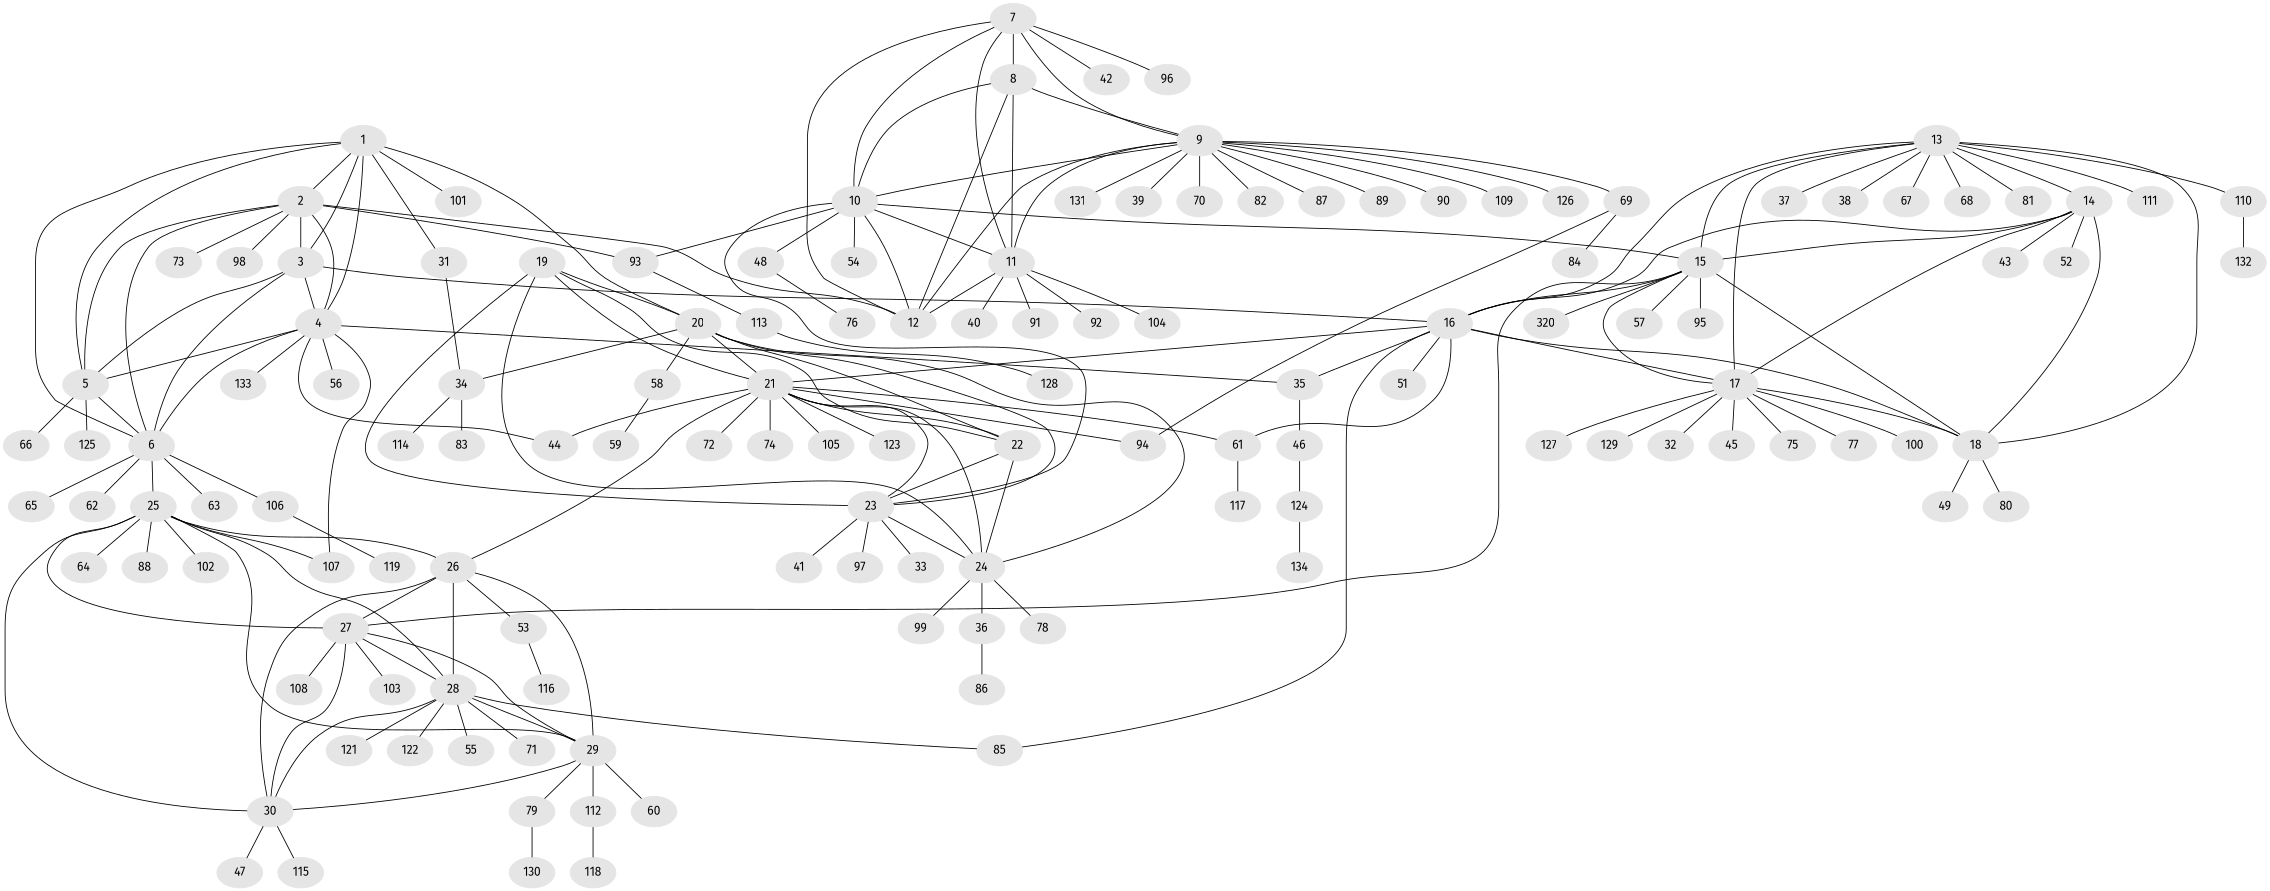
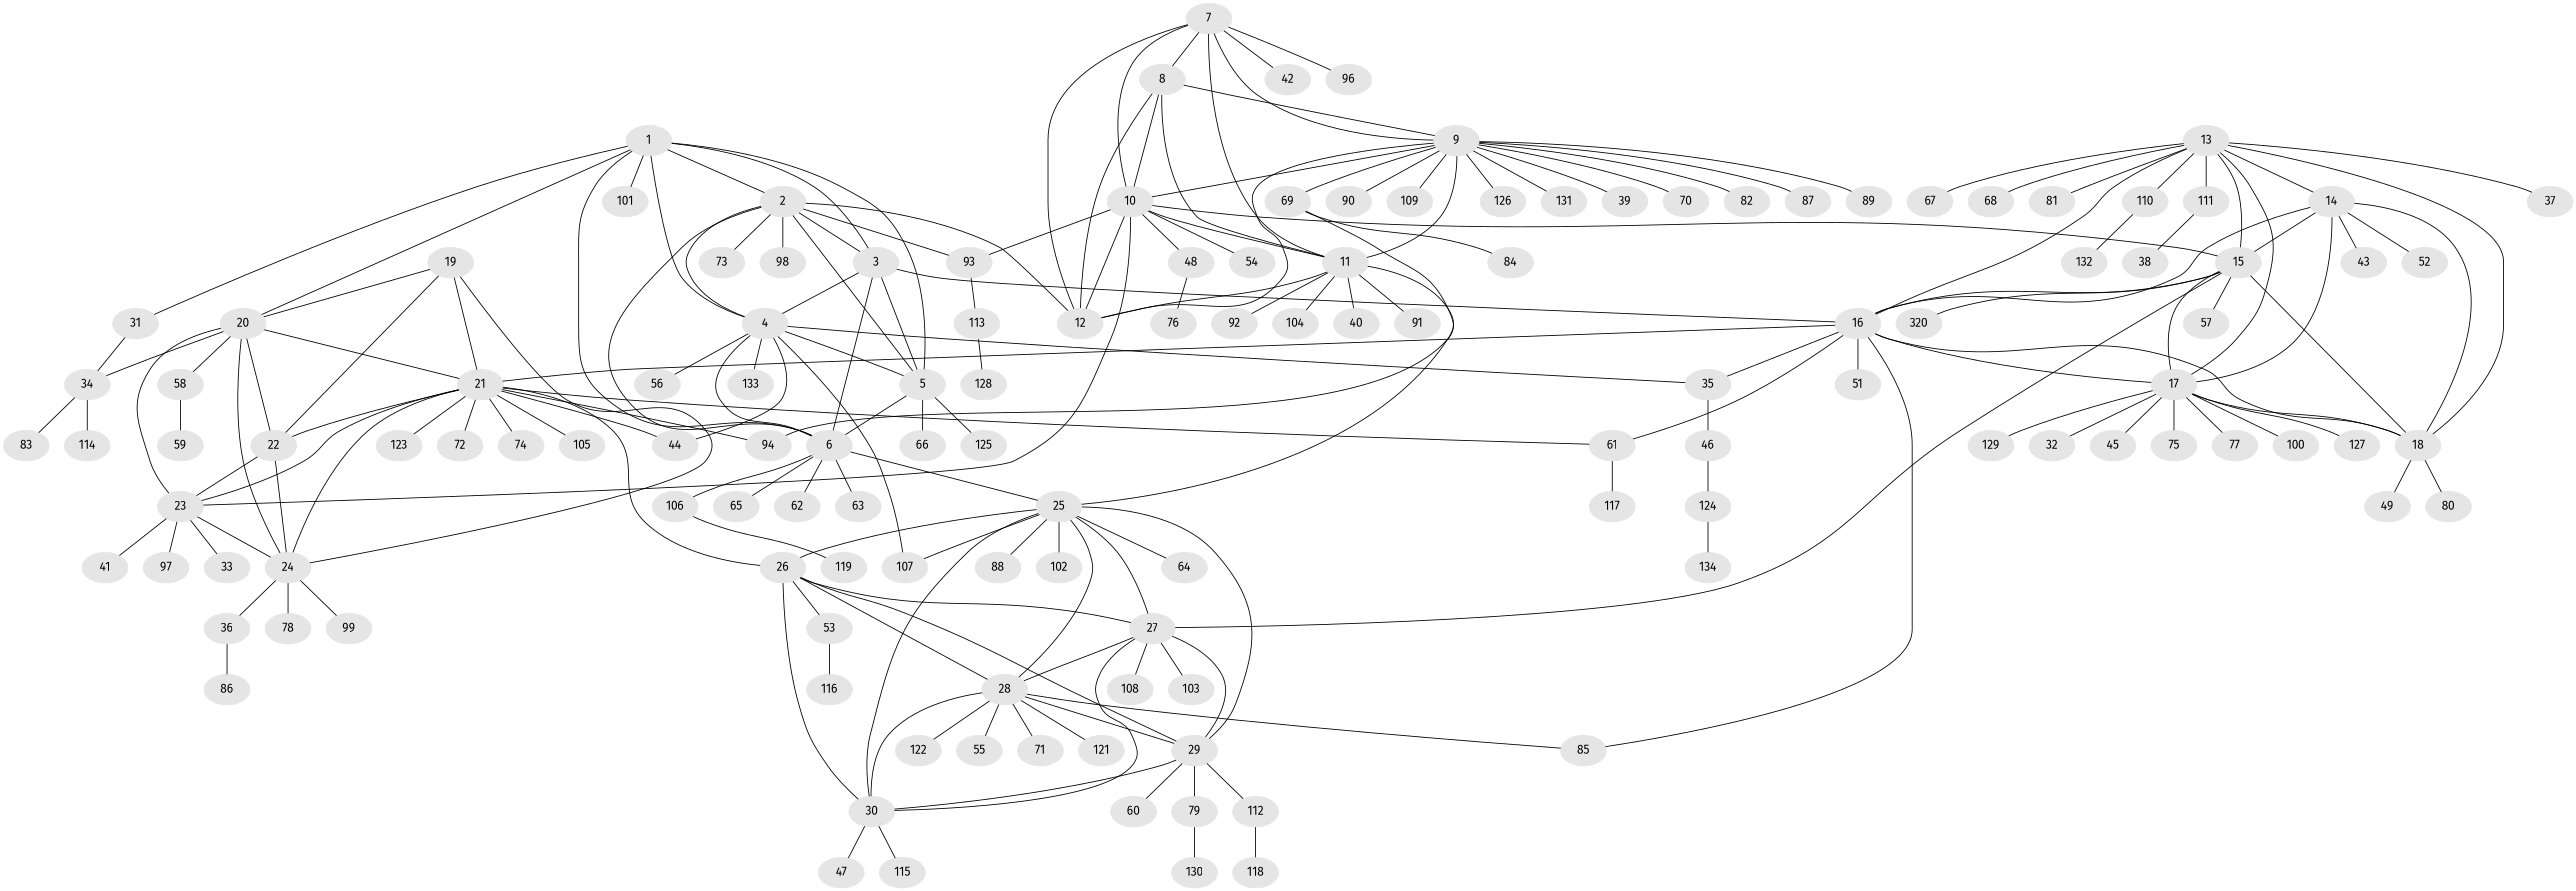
edge "13" -- "38": now "111" -- "38"
node "95": removed
edge "11" -- "25": added
edge "19" -- "23": removed
